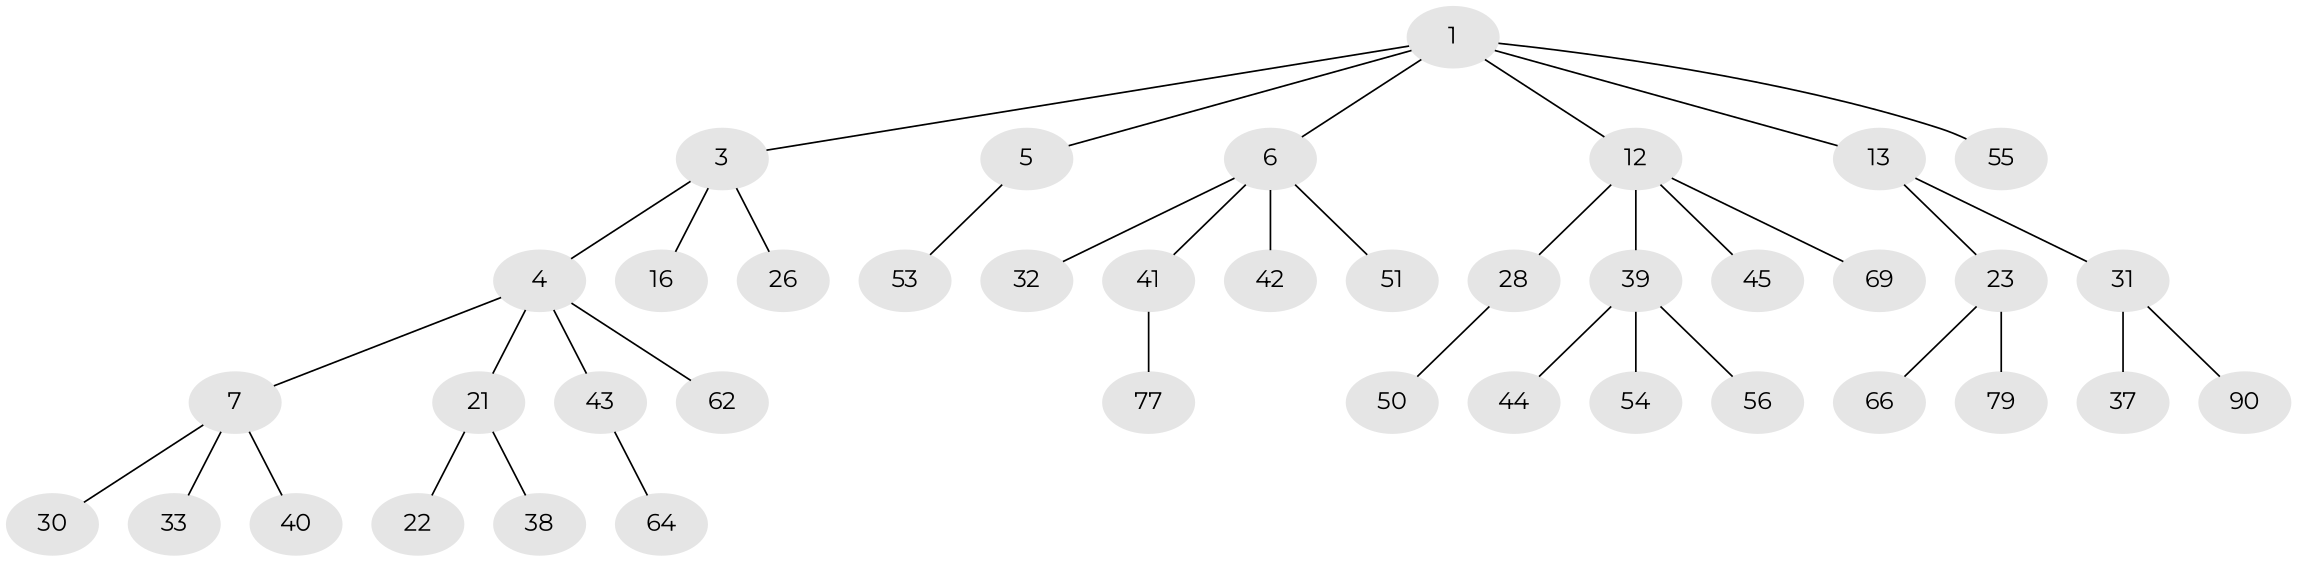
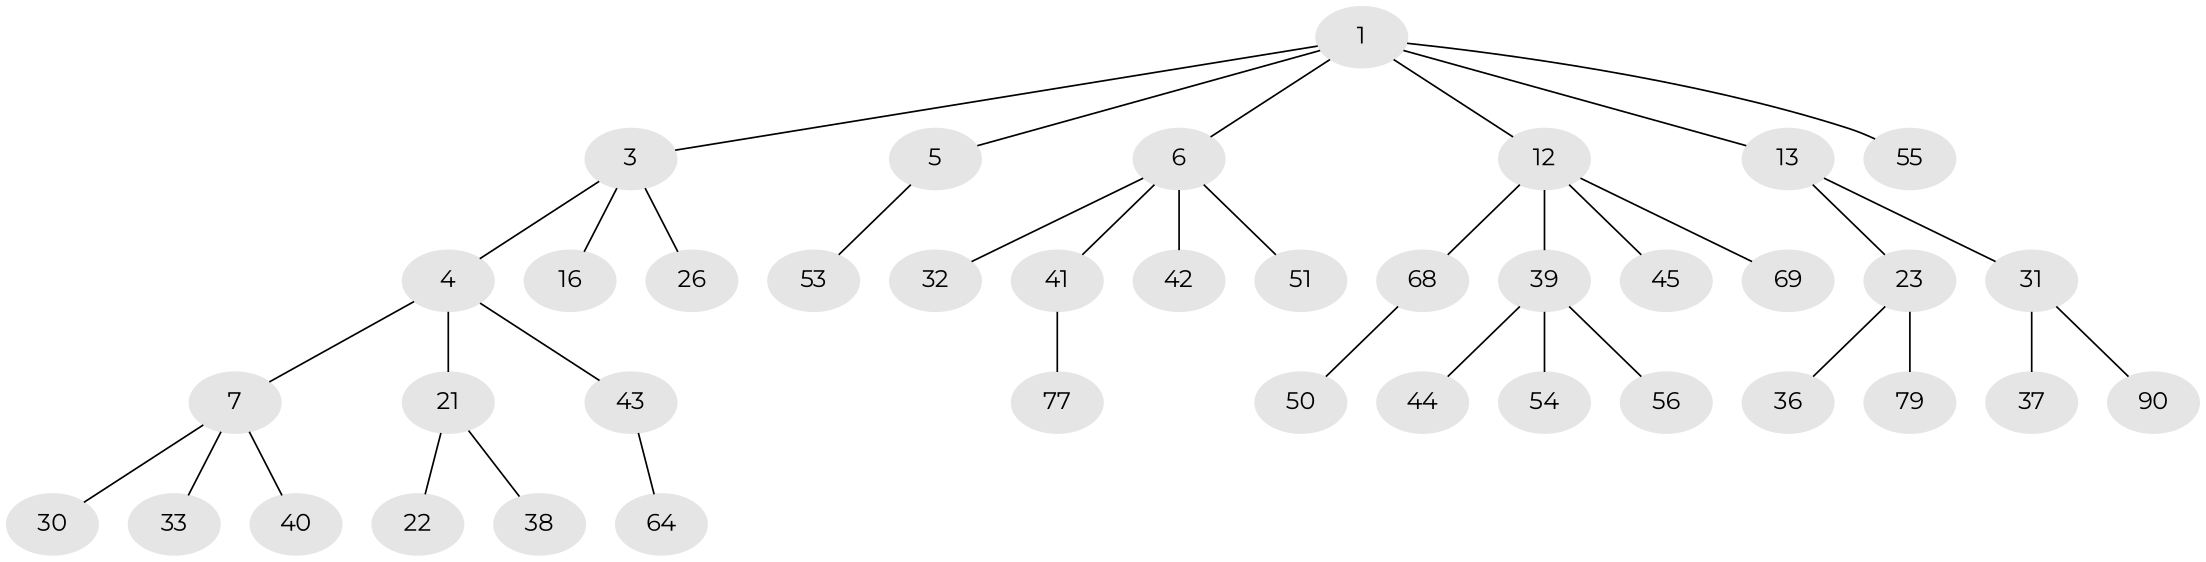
node "28": label "28" -> "68"
node "62": removed
node "66": label "66" -> "36"
